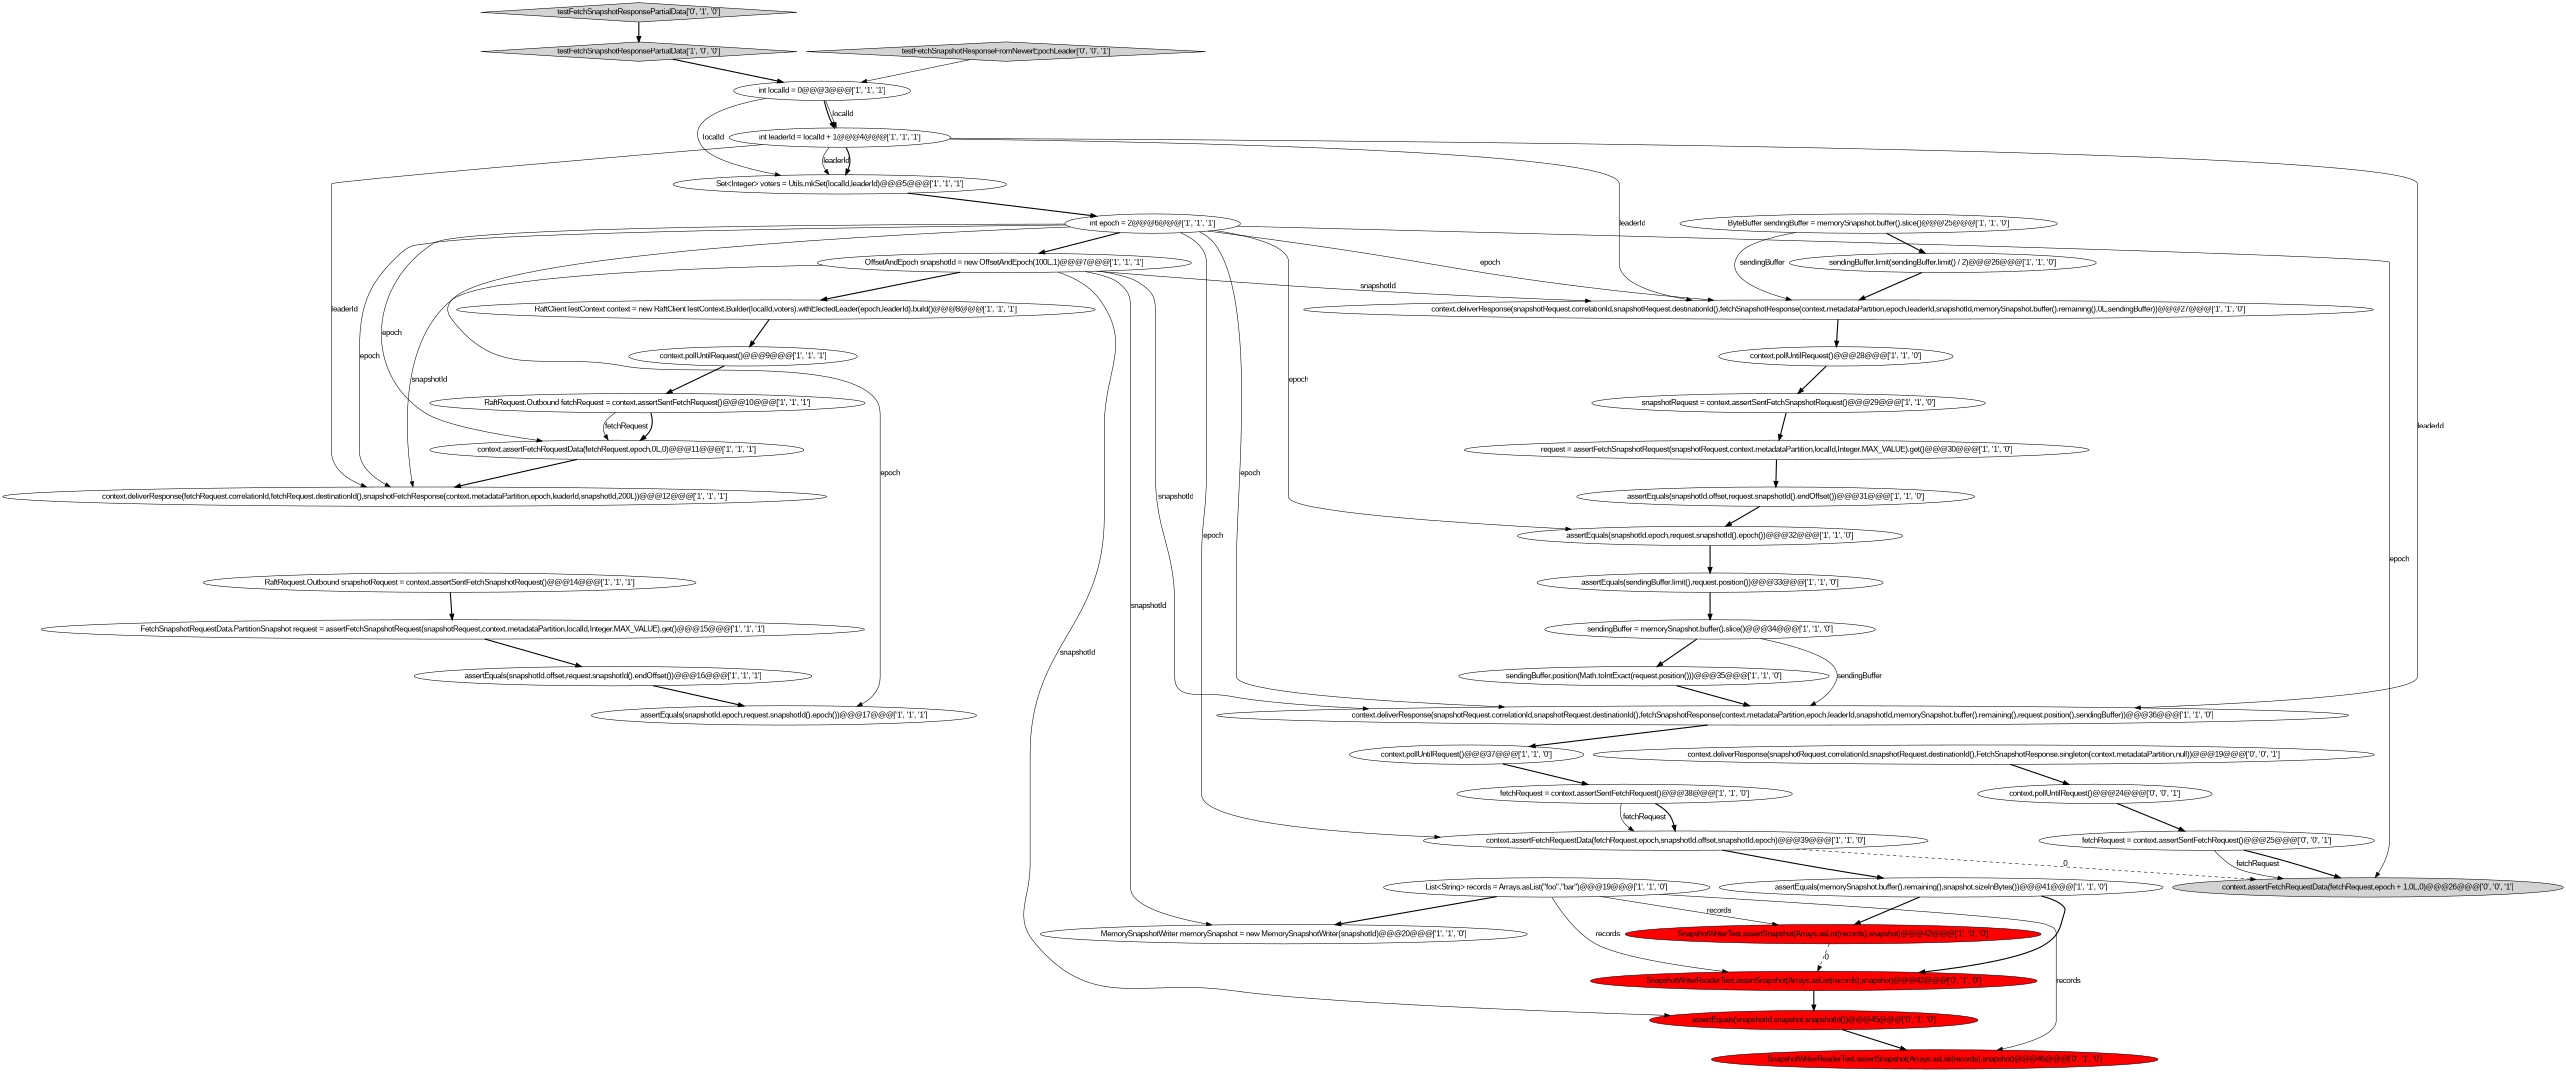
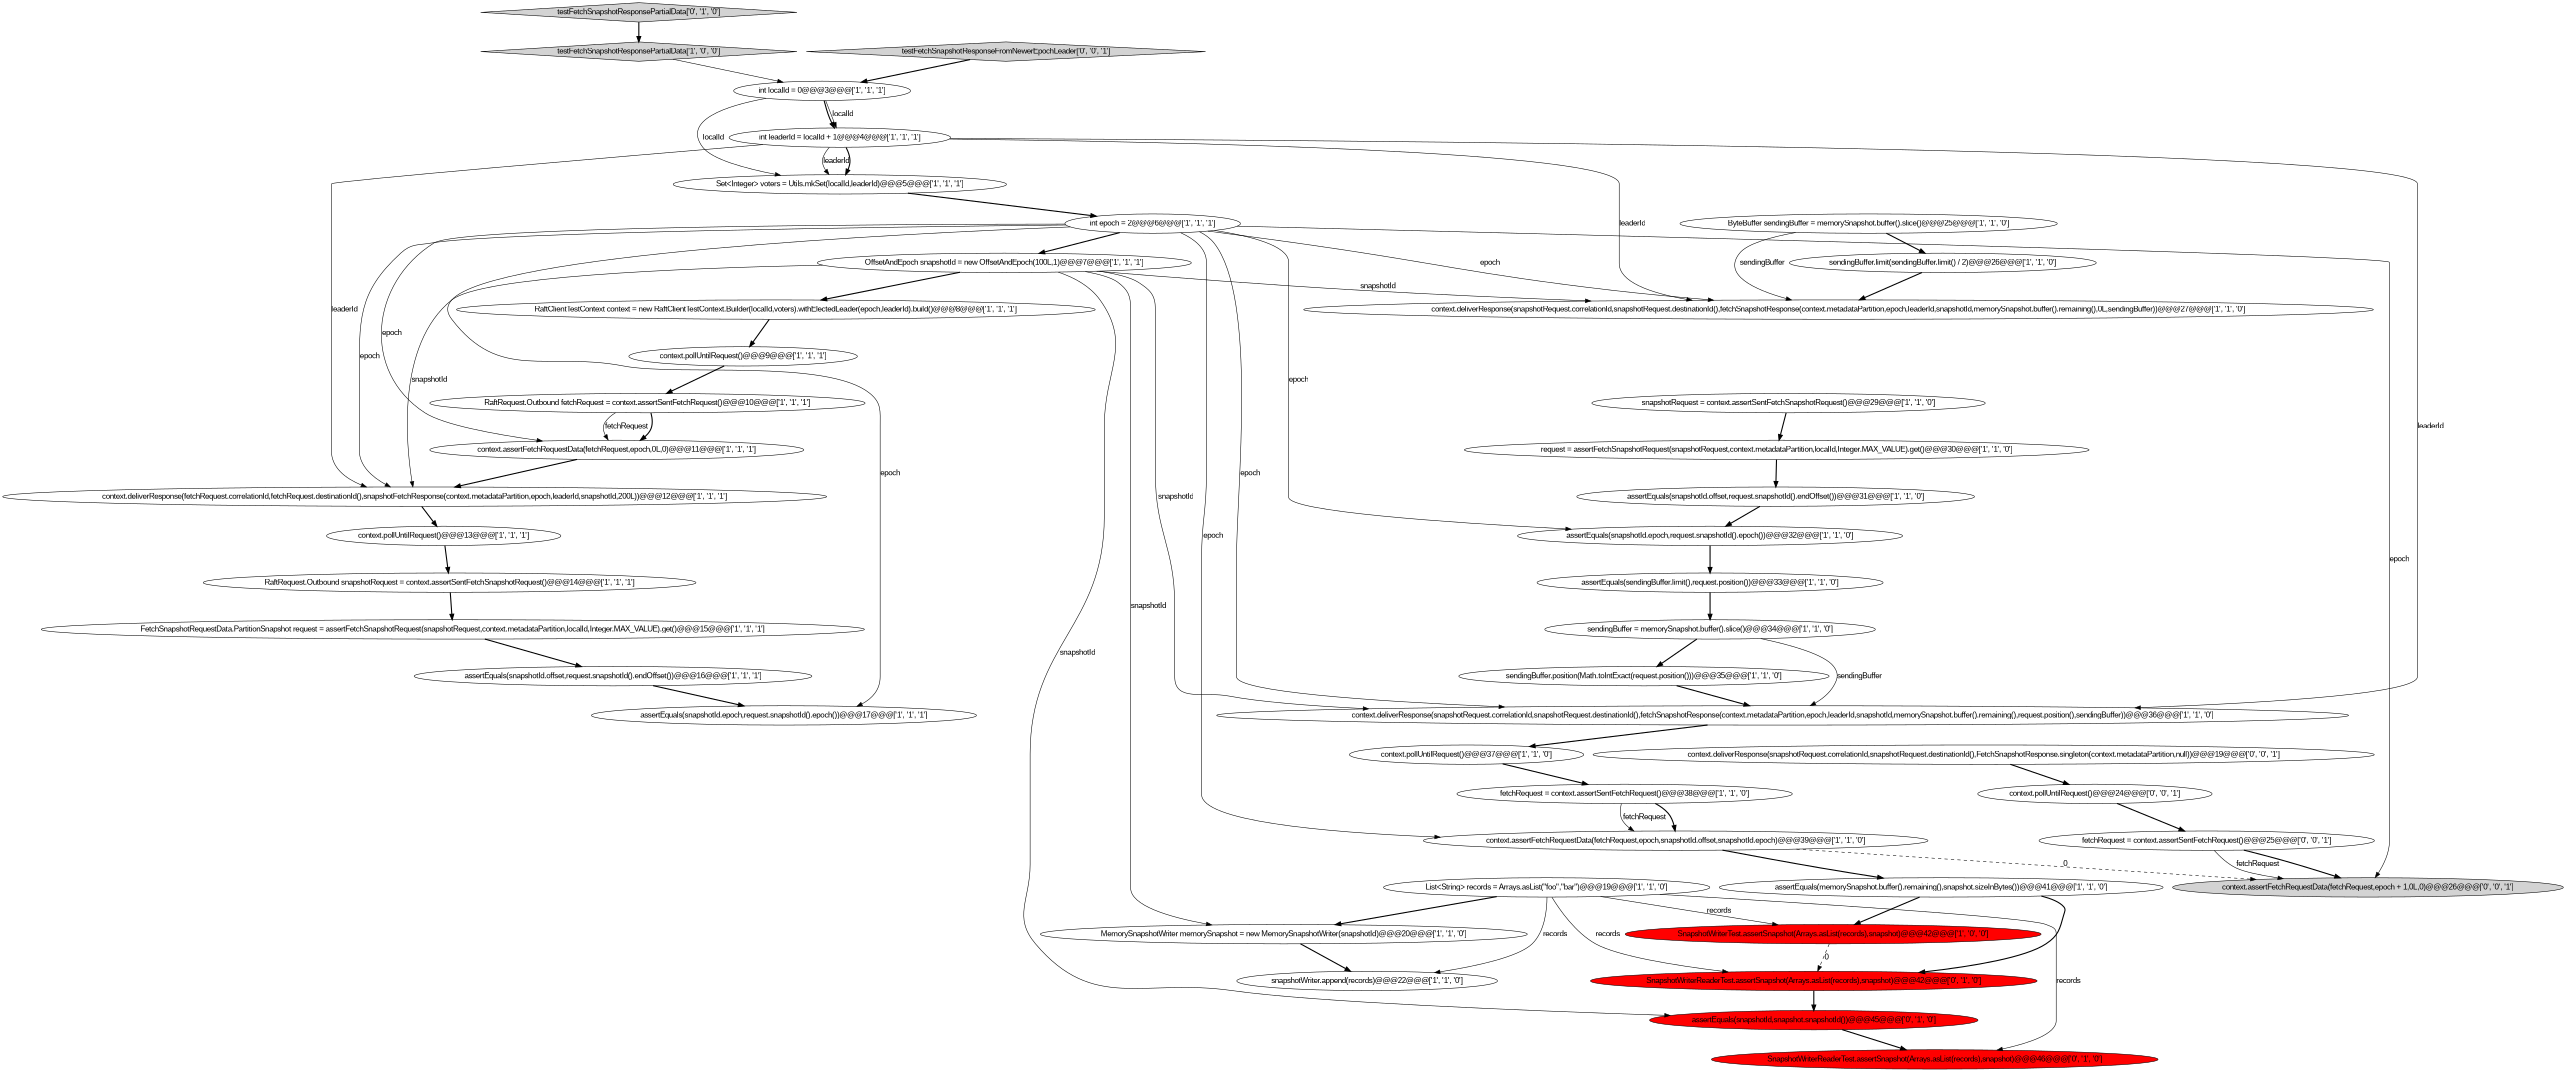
edge "testFetchSnapshotResponsePartialData['1', '0', '0']" -> "int localId = 0@@@3@@@['1', '1', '1']": style bold -> solid
edge "testFetchSnapshotResponseFromNewerEpochLeader['0', '0', '1']" -> "int localId = 0@@@3@@@['1', '1', '1']": style solid -> bold
node "context.pollUntilRequest()@@@28@@@['1', '1', '0']": removed
node "context.pollUntilRequest()@@@13@@@['1', '1', '1']": added
node "snapshotWriter.append(records)@@@22@@@['1', '1', '0']": added
